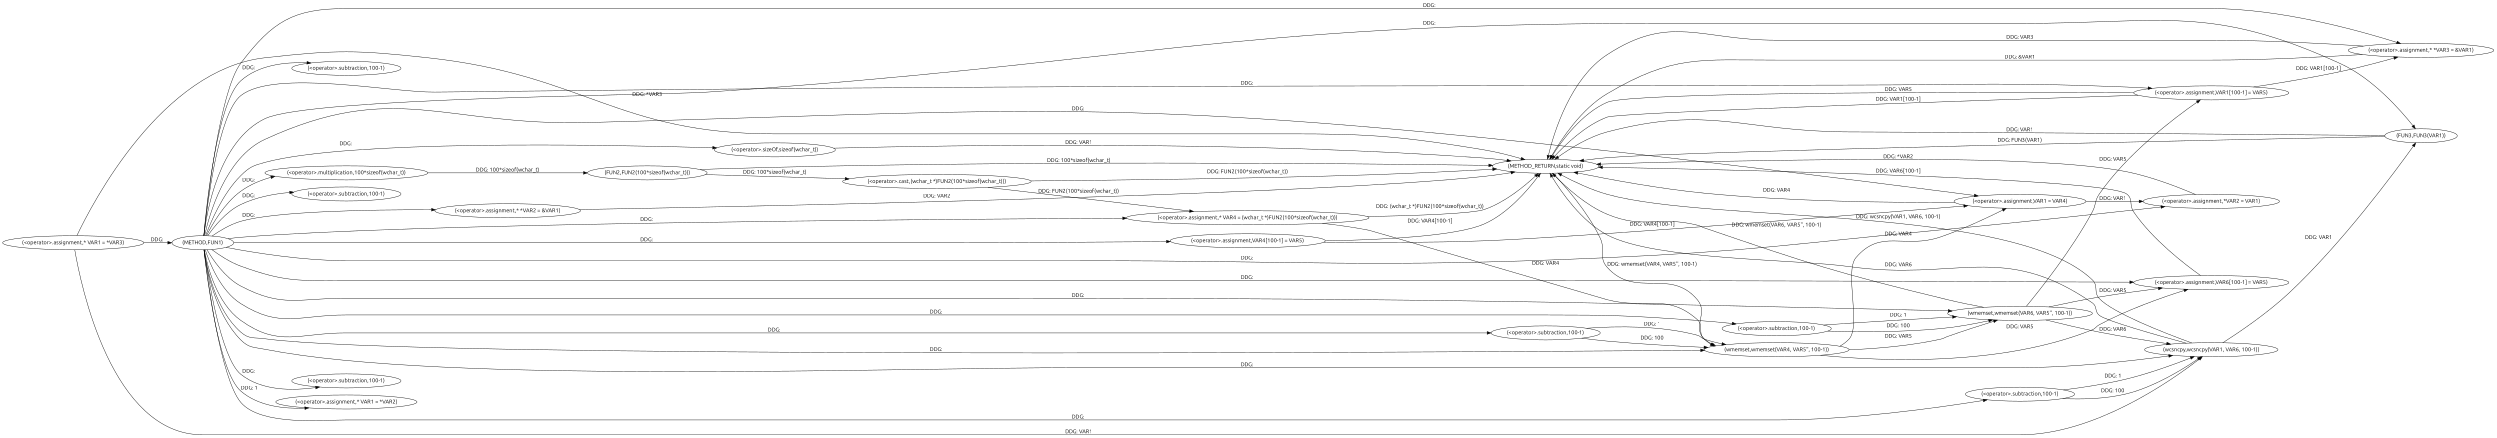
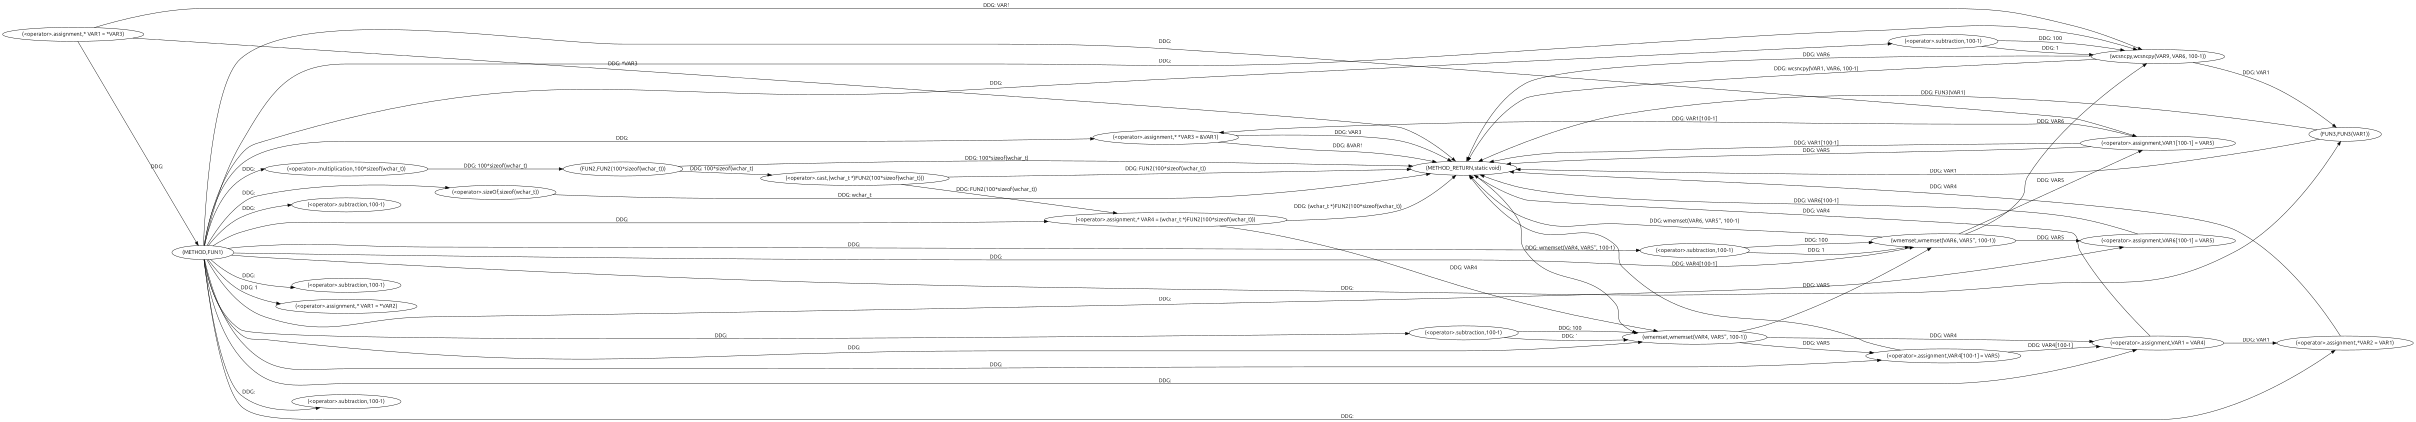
edge "(<operator>.sizeOf,sizeof(wchar_t))" -> "(METHOD_RETURN,static void)": label "DDG: VAR1" -> "DDG: wchar_t"
edge "(<operator>.assignment,*VAR2 = VAR1)" -> "(METHOD_RETURN,static void)": label "DDG: *VAR2" -> "DDG: VAR4"
node "(<operator>.assignment,* *VAR2 = &VAR1)": removed
node "(wcsncpy,wcsncpy(VAR1, VAR6, 100-1))": label "(wcsncpy,wcsncpy(VAR1, VAR6, 100-1))" -> "(wcsncpy,wcsncpy(VAR9, VAR6, 100-1))"
edge "(wmemset,wmemset(VAR4, VAR5'', 100-1))" -> "(<operator>.assignment,VAR6[100-1] = VAR5)": now "(wmemset,wmemset(VAR4, VAR5'', 100-1))" -> "(<operator>.assignment,VAR4[100-1] = VAR5)"
